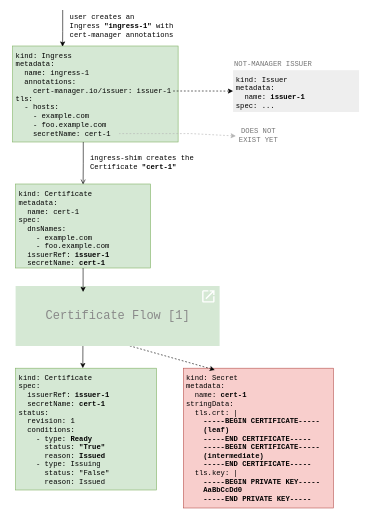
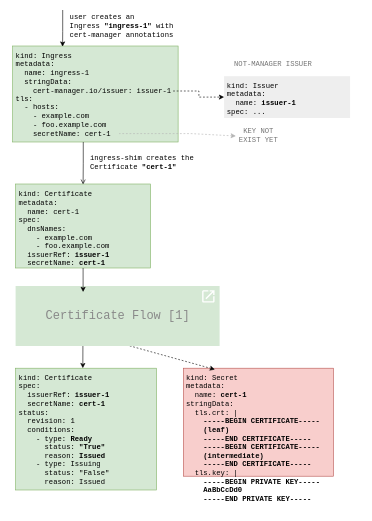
node "kind: Issuer metadata: name: issuer-1 spec: ...": moved (296, 91) -> (287, 97)
node "kind: Ingress metadata: name: ingress-1 annotations: cert-manager.io/issuer: issuer-1 tls: - hosts: - example.com - foo.example.com secretName: cert-1": label "kind: Ingress metadata: name: ingress-1 annotations: cert-manager.io/issuer: issuer-1 tls: - hosts: - example.com - foo.example.com secretName: cert-1" -> "kind: Ingress metadata: name: ingress-1 stringData: cert-manager.io/issuer: issuer-1 tls: - hosts: - example.com - foo.example.com secretName: cert-1"
node "DOES NOT EXIST YET": label "DOES NOT EXIST YET" -> "KEY NOT EXIST YET"
node "kind: Secret metadata: name: cert-1 stringData: tls.crt: | -----BEGIN CERTIFICATE----- (leaf) -----END CERTIFICATE----- -----BEGIN CERTIFICATE----- (intermediate) -----END CERTIFICATE----- tls.key: | -----BEGIN PRIVATE KEY----- AaBbCcDd0 -----END PRIVATE KEY-----": size 150x140 -> 150x108
